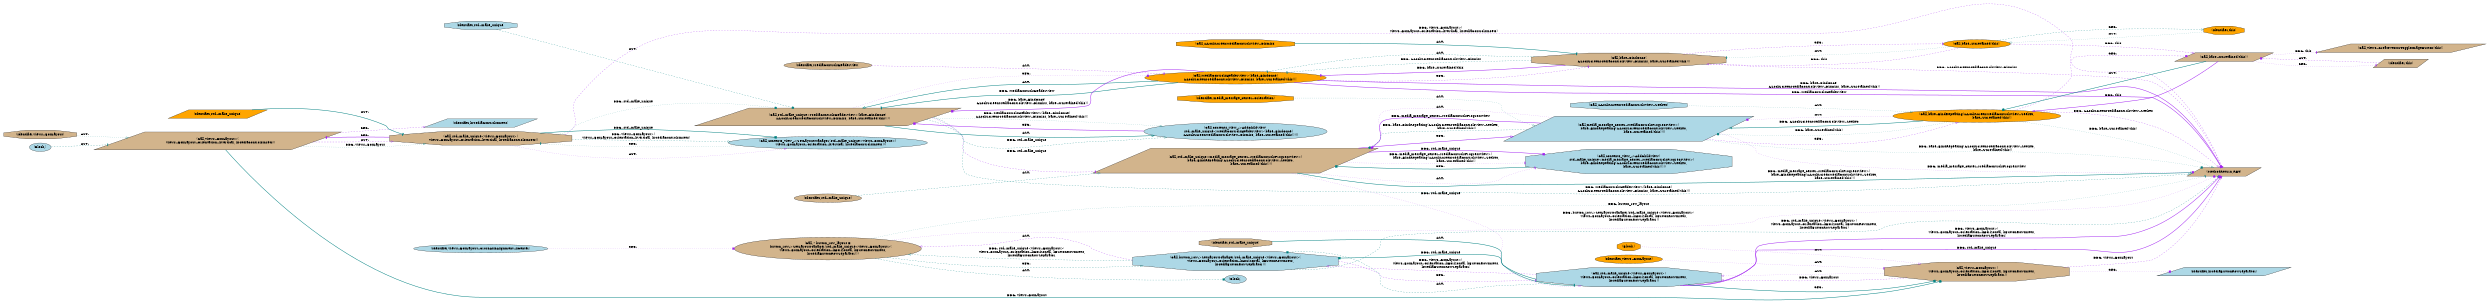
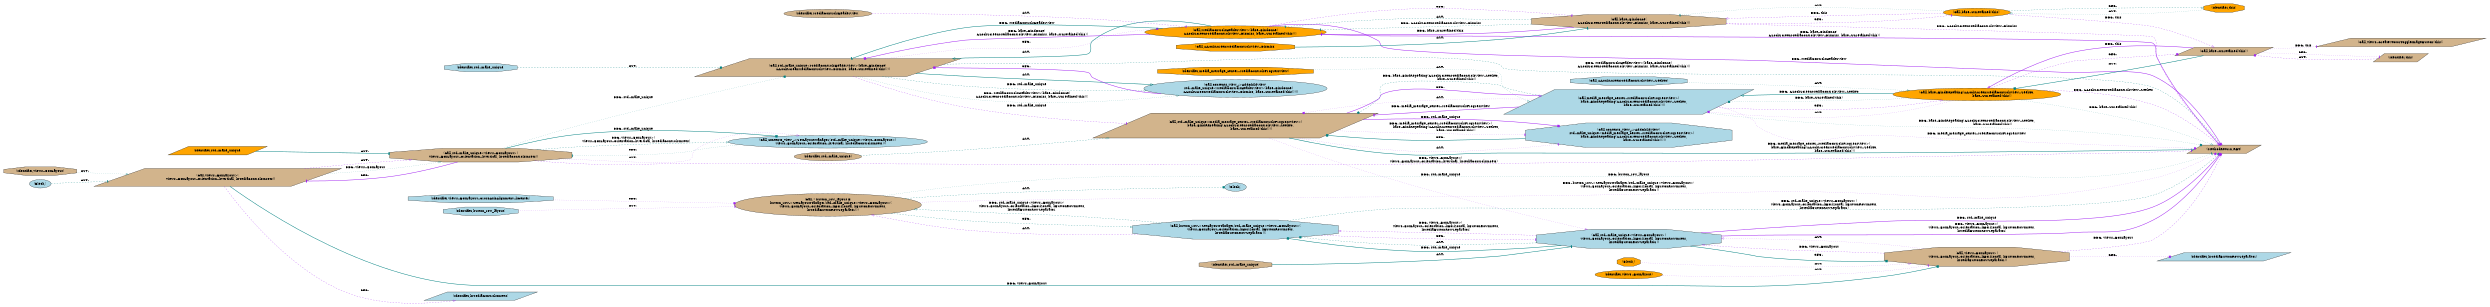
node "(Identifier,media_message_center::Orientation)": label "(Identifier,media_message_center::Orientation)" -> "(Identifier,media_message_center::MediaControlsProgressView)"
node "(Identifier,button_row_layout)": added
node "(Identifier,views::BoxLayout::CrossAxisAlignment::kCenter)": shape ellipse -> octagon
